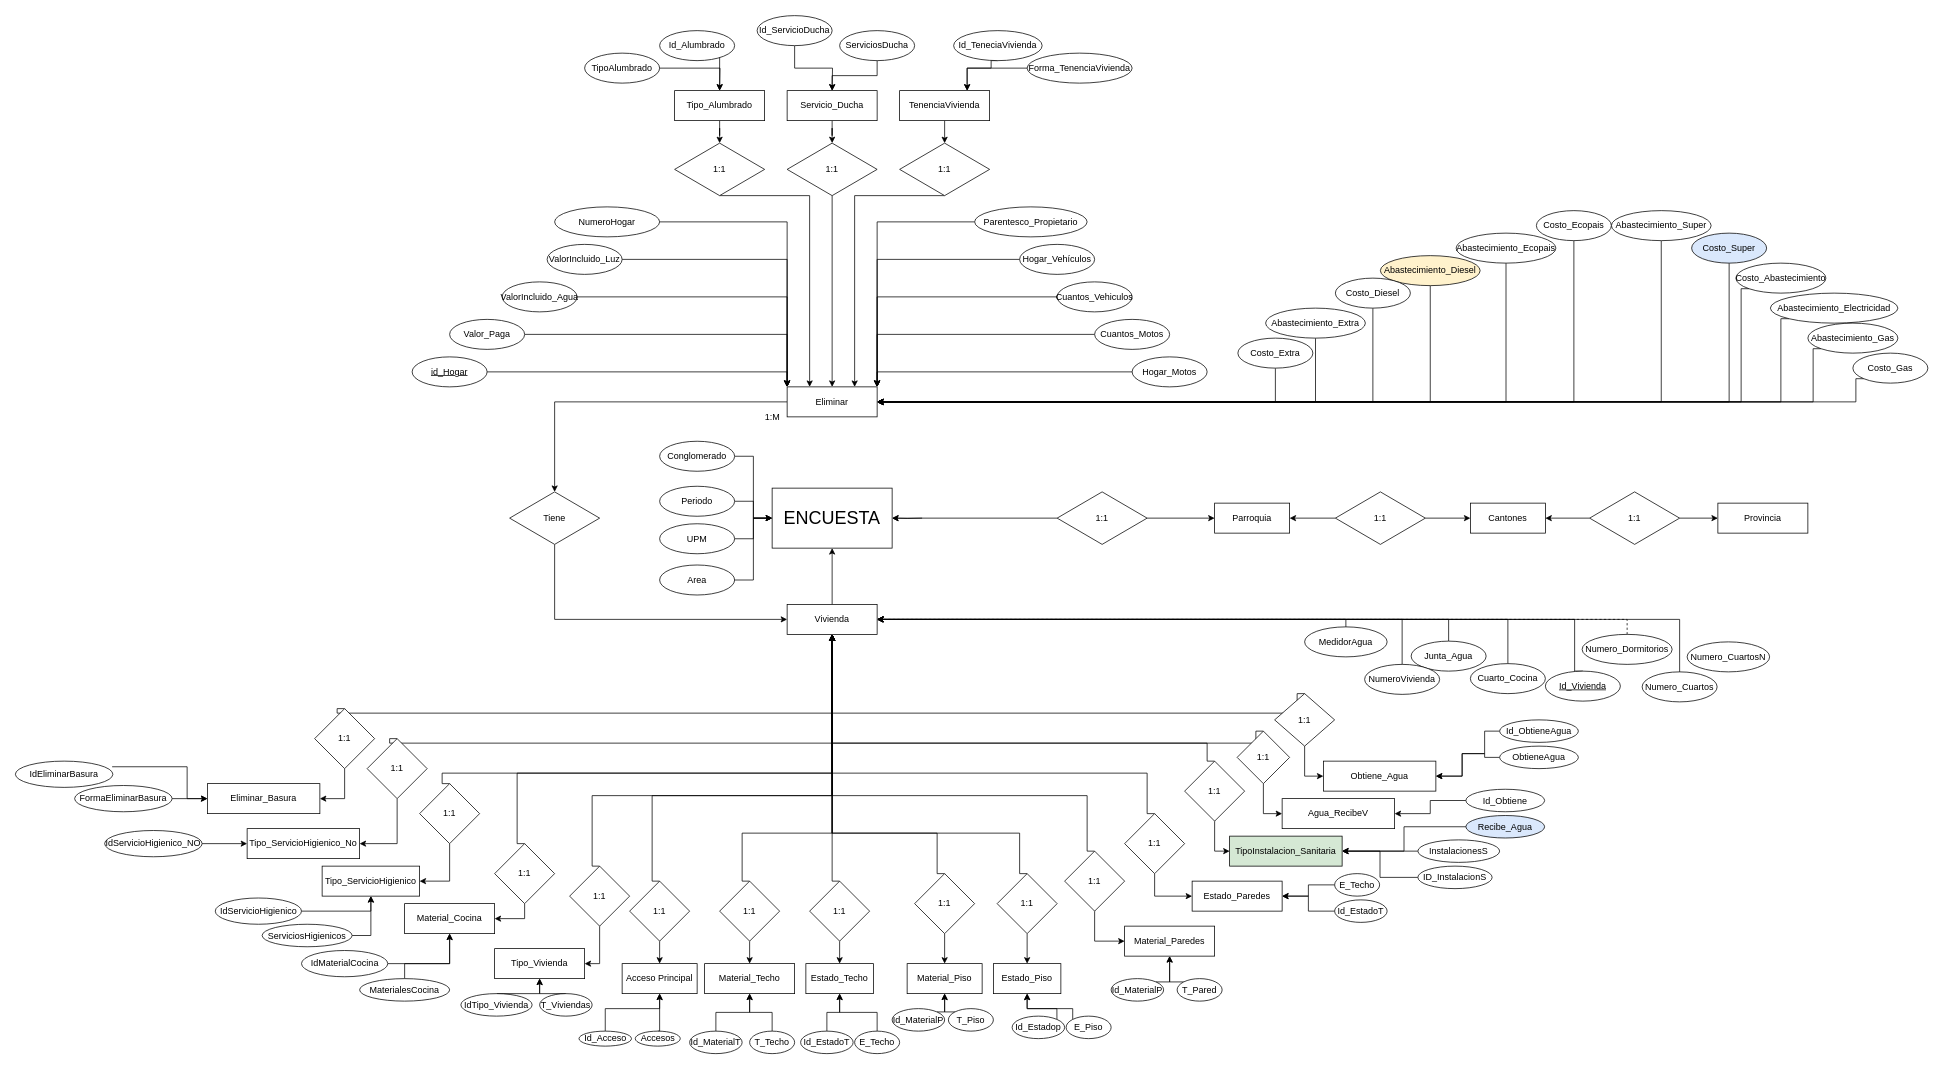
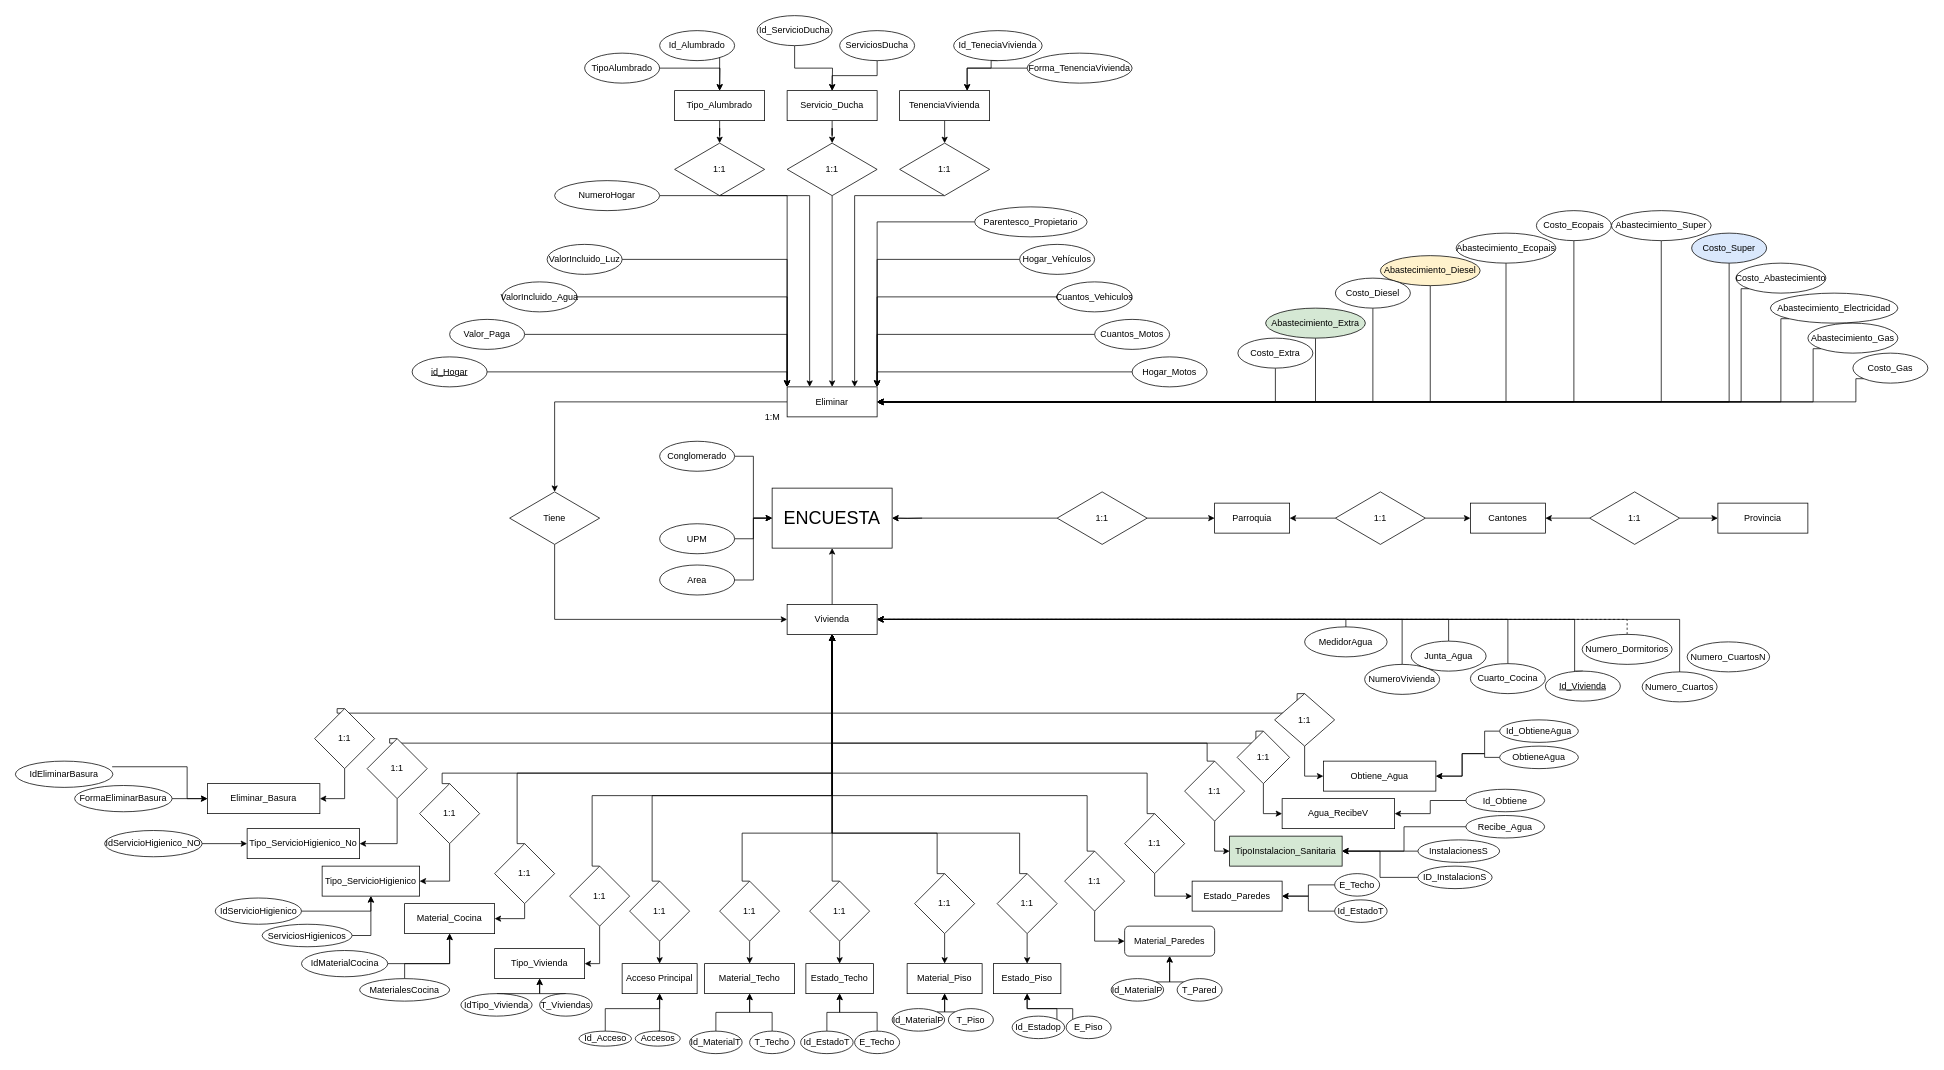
node "NumeroHogar": moved (607, 222) -> (607, 195)
node "Abastecimiento_Extra": fillcolor #ffffff -> #d5e8d4
node "Periodo": removed
edge "Periodo" -> "ENCUESTA": removed
node "Recibe_Agua": fillcolor #dae8fc -> #ffffff
node "Material_Paredes": shape rectangle -> rounded rectangle
